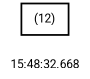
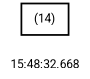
node "(12)": label "(12)" -> "(14)"
